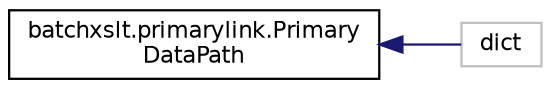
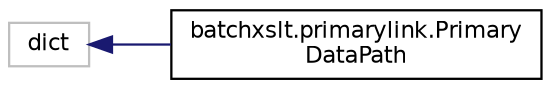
edge "dict" -> "batchxslt.primarylink.Primary DataPath": reversed
